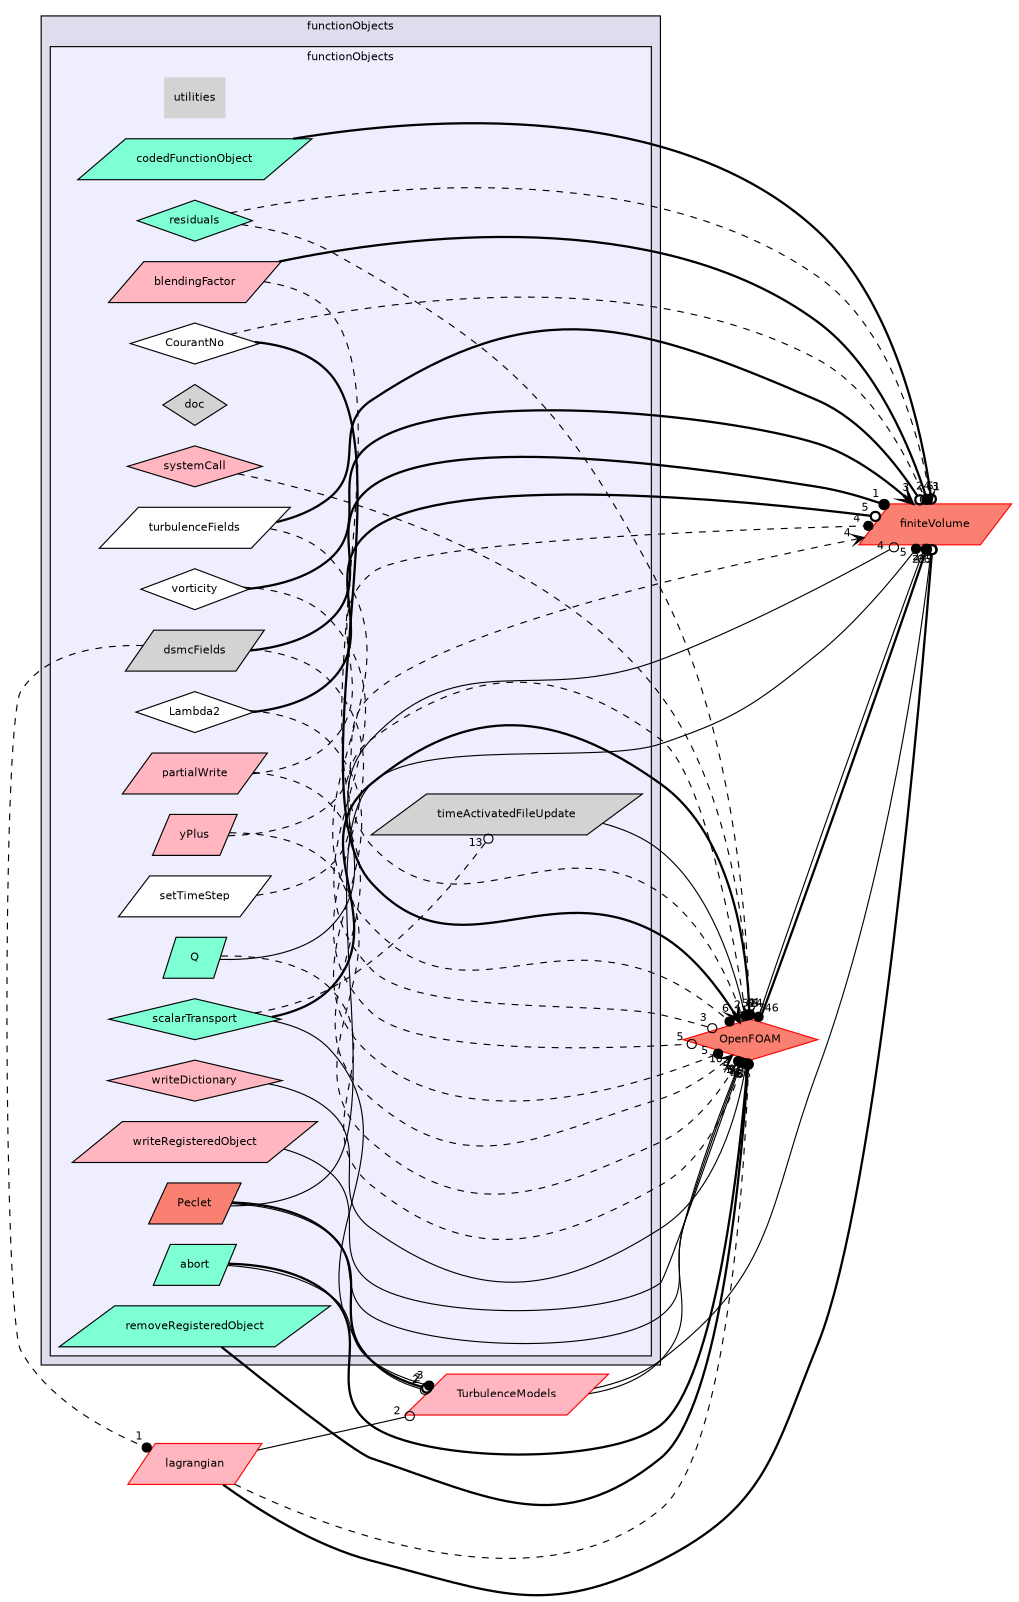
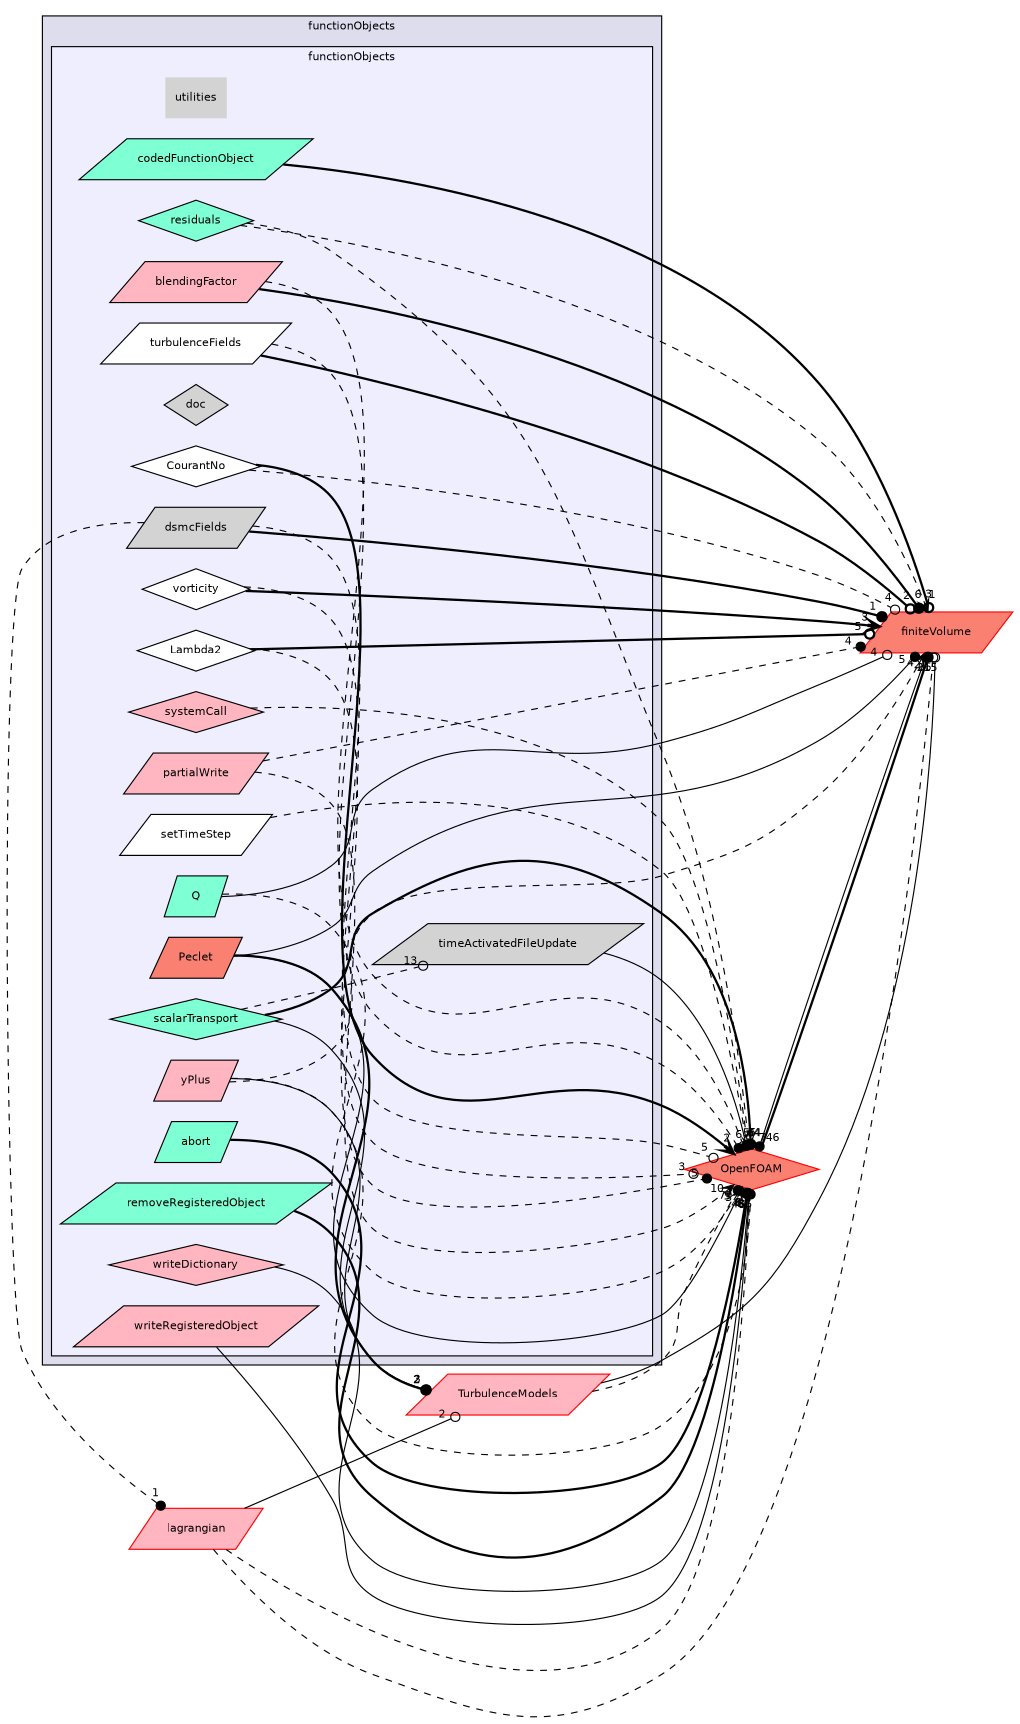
edge "abort" -> "TurbulenceModels": now "yPlus" -> "TurbulenceModels"
edge "TurbulenceModels" -> "OpenFOAM": style solid -> dashed
edge "lagrangian" -> "finiteVolume": style bold -> dashed
